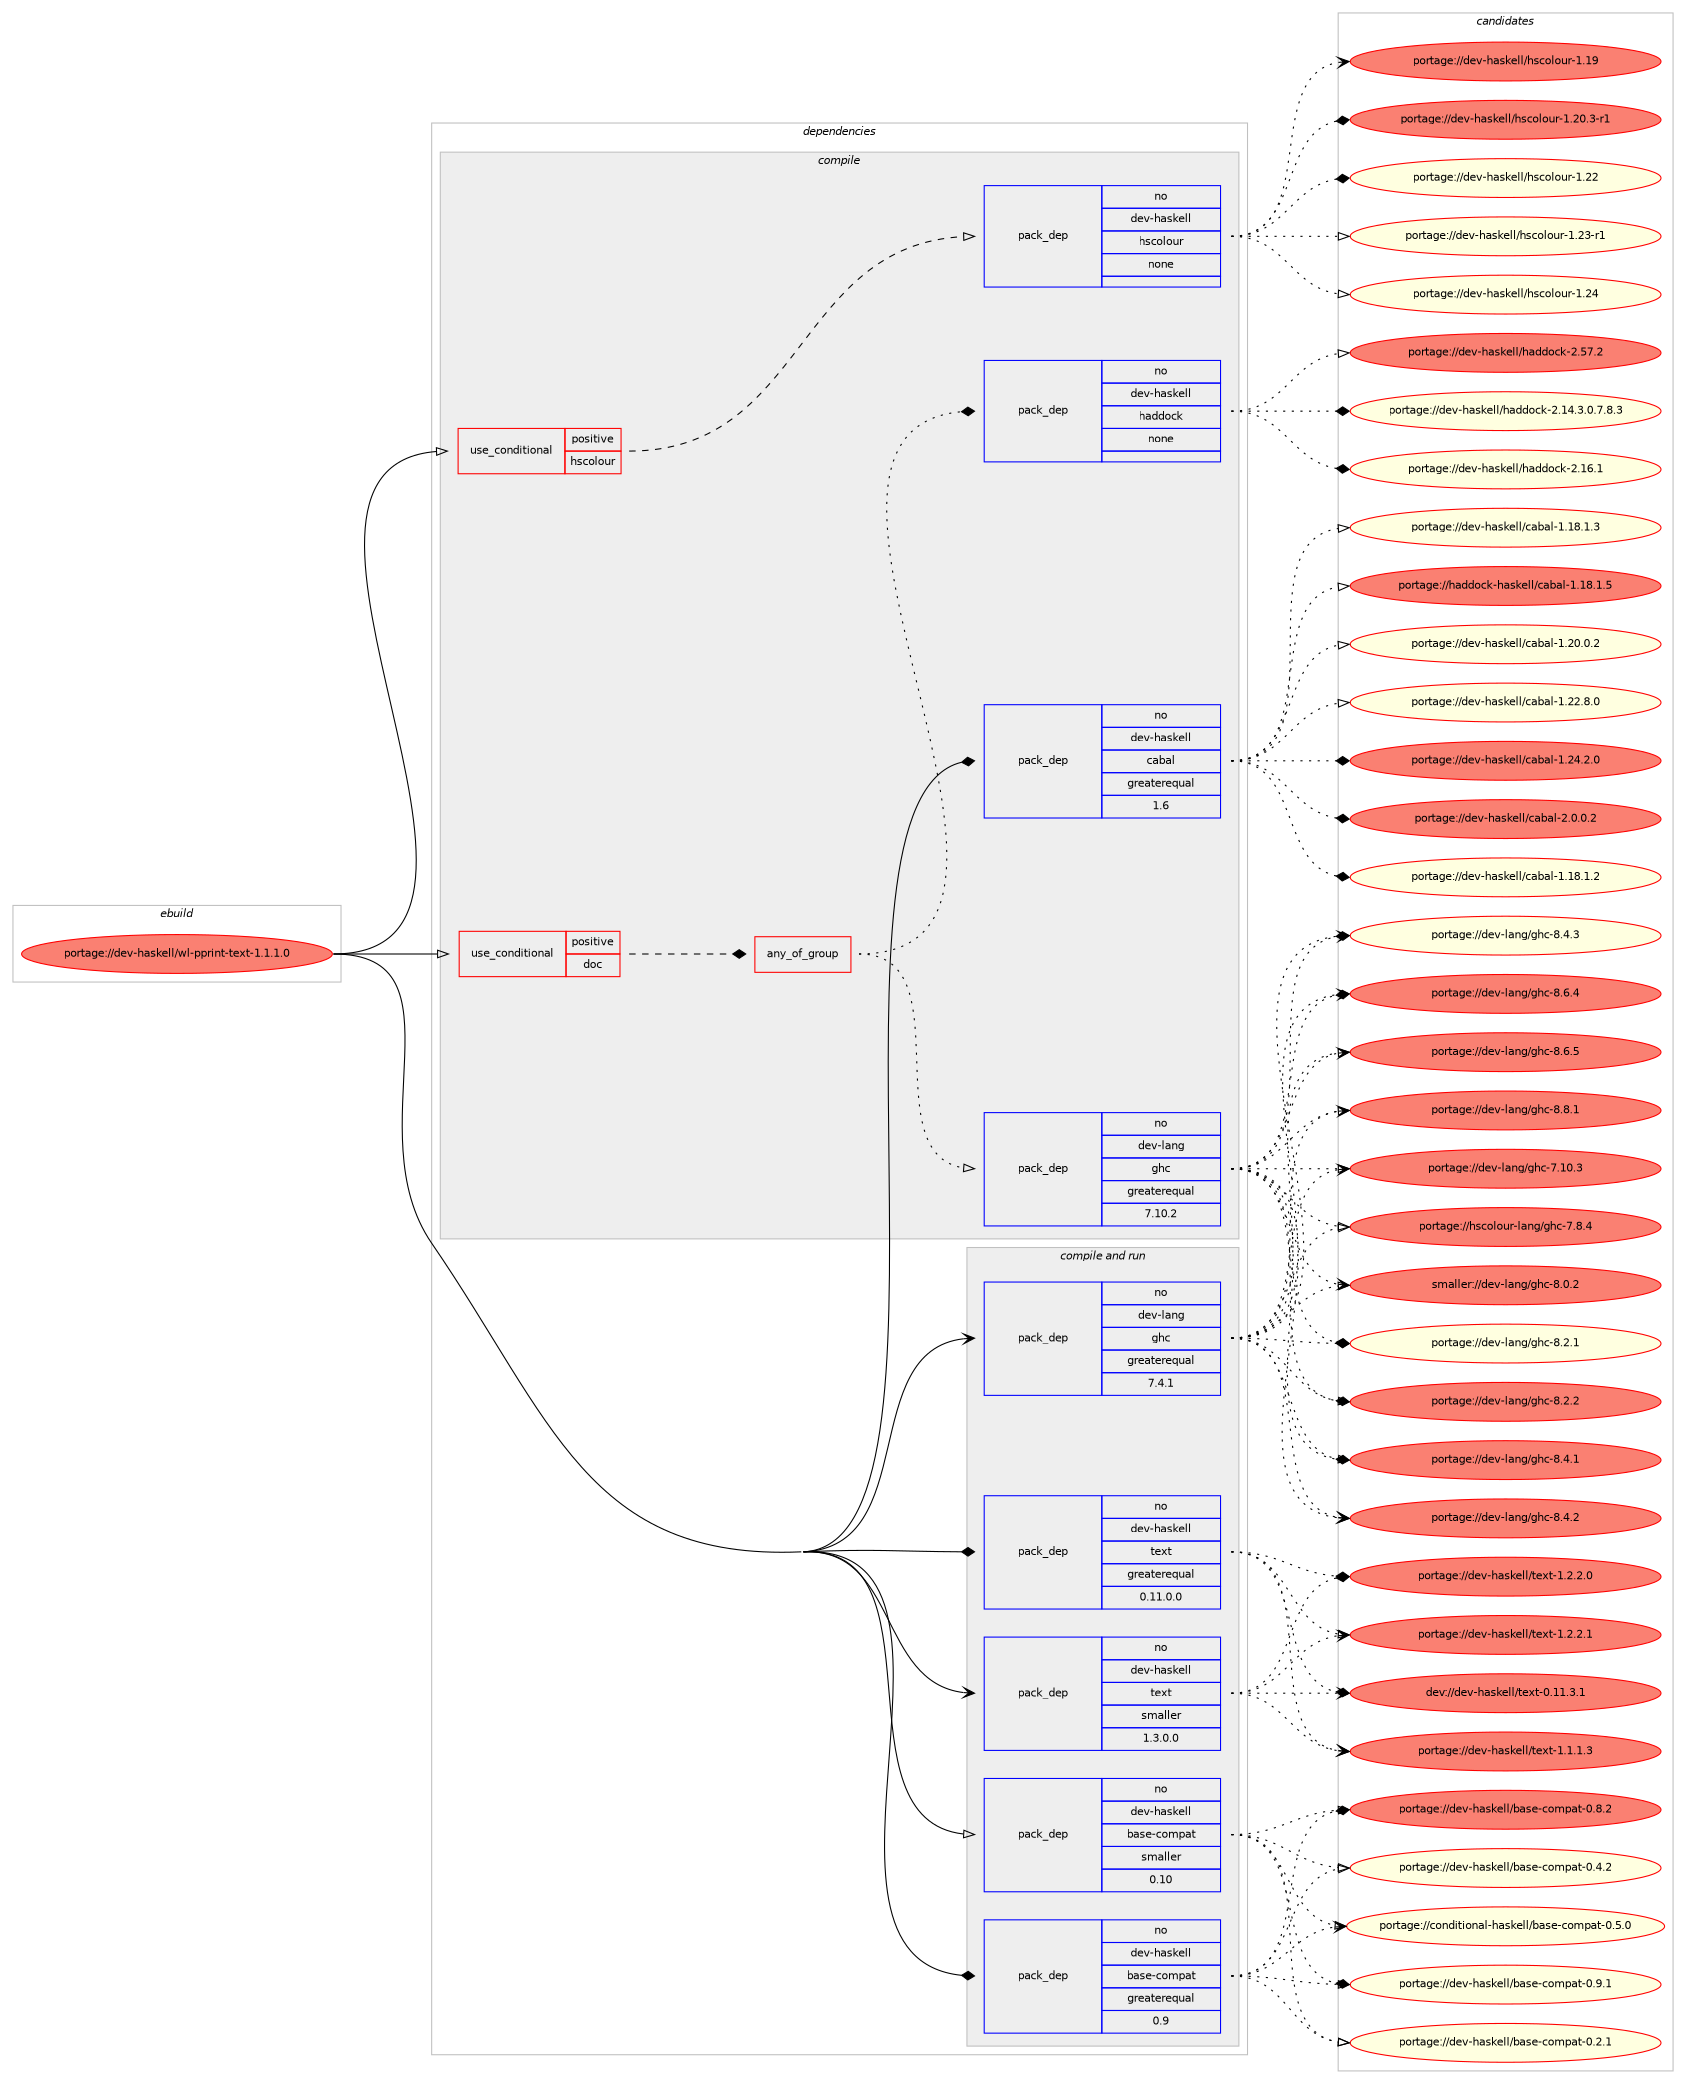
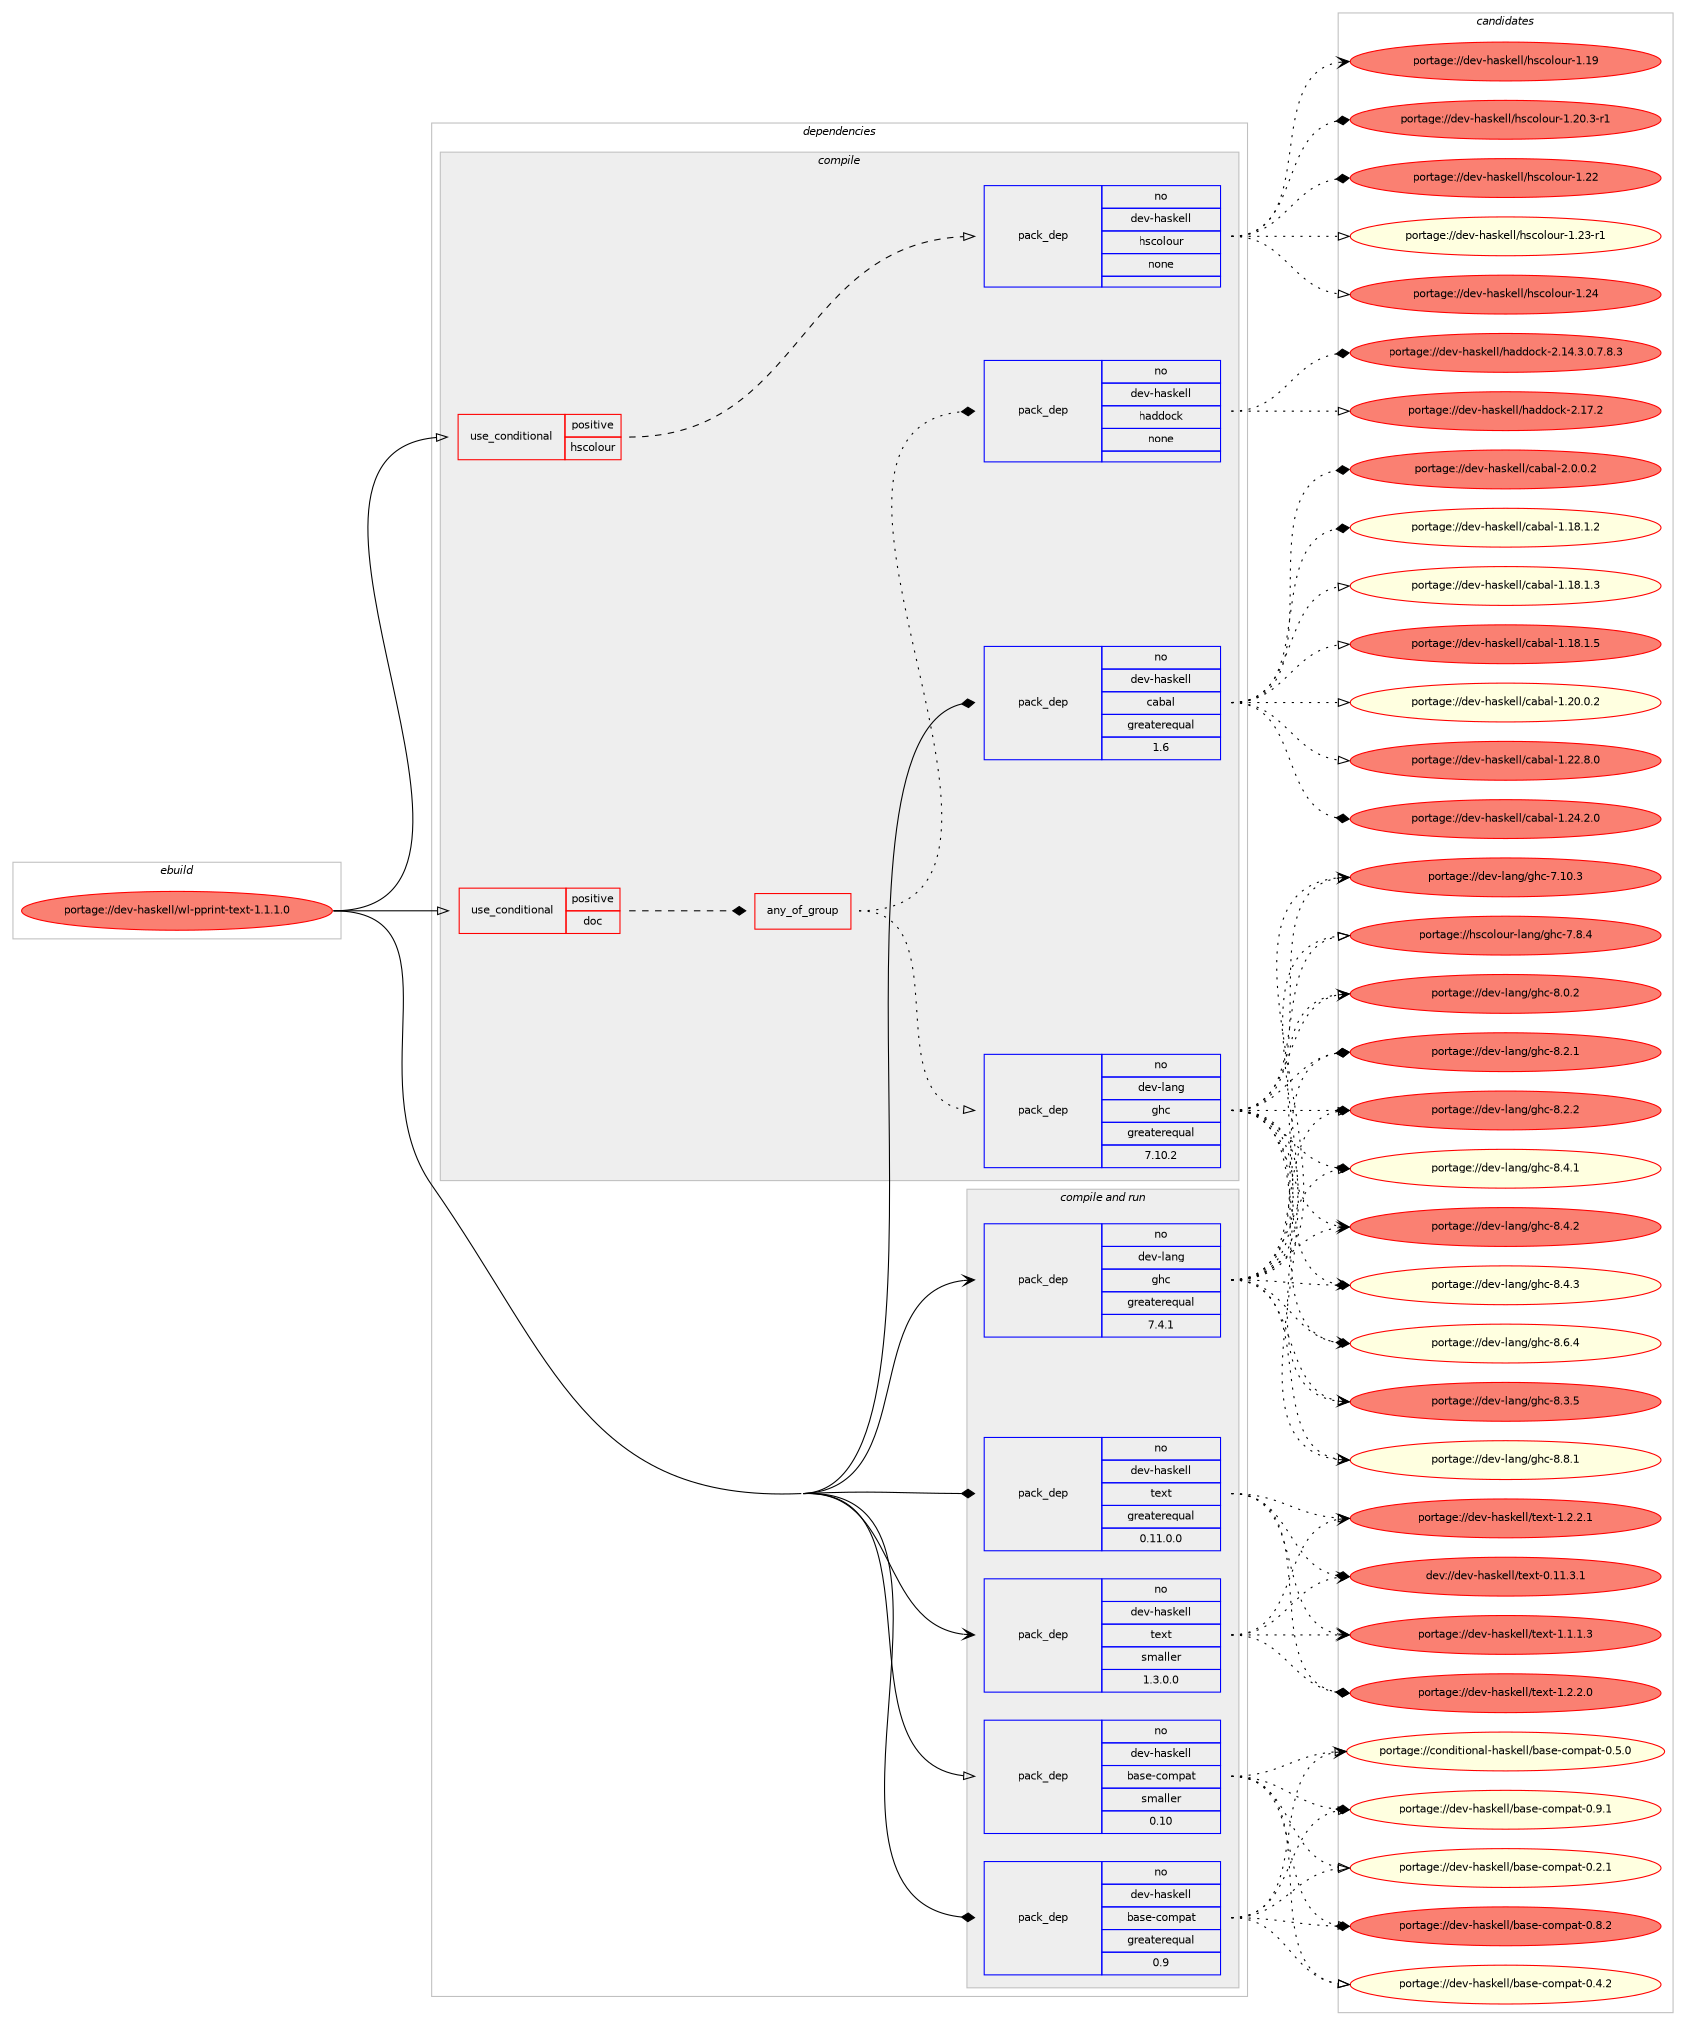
node "portage://dev-haskell/hscolour-1.22": fillcolor lightyellow -> salmon
node "portage://dev-haskell/hscolour-1.24": fillcolor lightyellow -> salmon
node "portage://dev-haskell/haddock-2.57.2": label "portage://dev-haskell/haddock-2.57.2" -> "portage://dev-haskell/haddock-2.17.2"
node "portage://dev-haskell/haddock-2.14.3.0.7.8.3": fillcolor lightyellow -> salmon
node "portage://dev-haskell/haddock-2.16.1": removed
node "portage://haddock-haskell/cabal-1.18.1.5": label "portage://haddock-haskell/cabal-1.18.1.5" -> "portage://dev-haskell/cabal-1.18.1.5"
node "portage://dev-haskell/cabal-1.22.8.0": fillcolor lightyellow -> salmon
node "portage://dev-lang/ghc-8.6.4": fillcolor salmon -> lightyellow
node "portage://dev-lang/ghc-8.6.5": label "portage://dev-lang/ghc-8.6.5" -> "portage://dev-lang/ghc-8.3.5"
node "portage://dev-lang/ghc-8.8.1": fillcolor salmon -> lightyellow
node "smaller://dev-lang/ghc-8.0.2": label "smaller://dev-lang/ghc-8.0.2" -> "portage://dev-lang/ghc-8.0.2"
node "portage://dev-lang/ghc-8.2.1": fillcolor lightyellow -> salmon
node "portage://dev-lang/ghc-8.4.1": fillcolor salmon -> lightyellow
